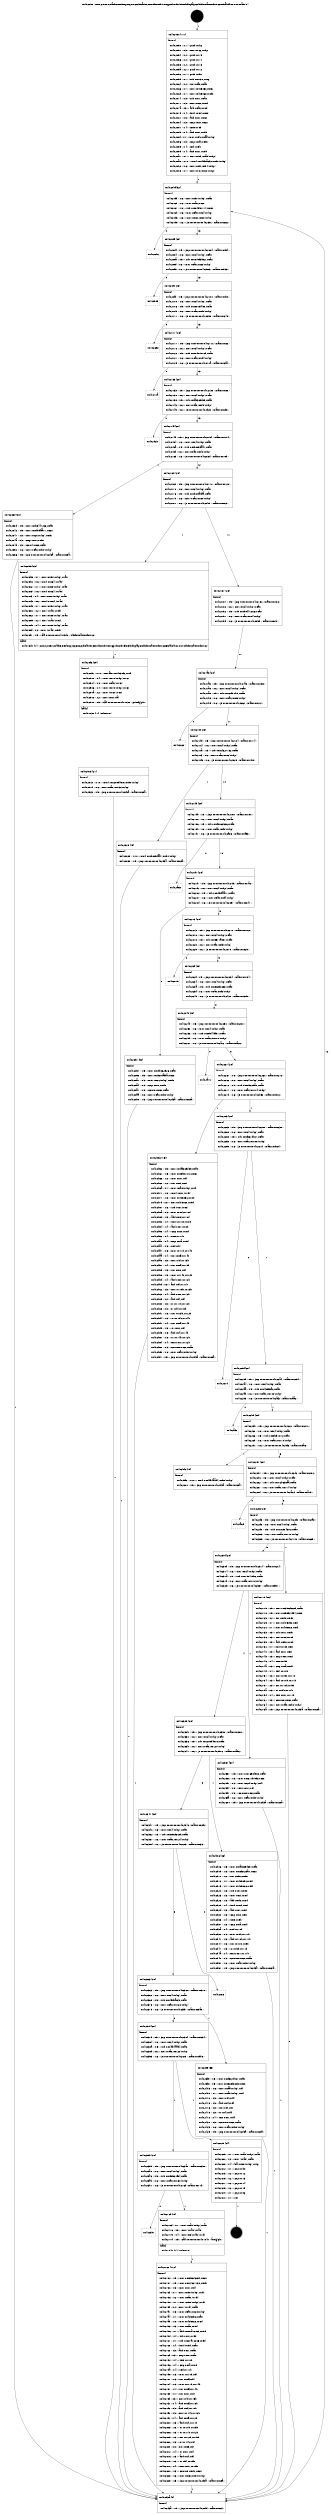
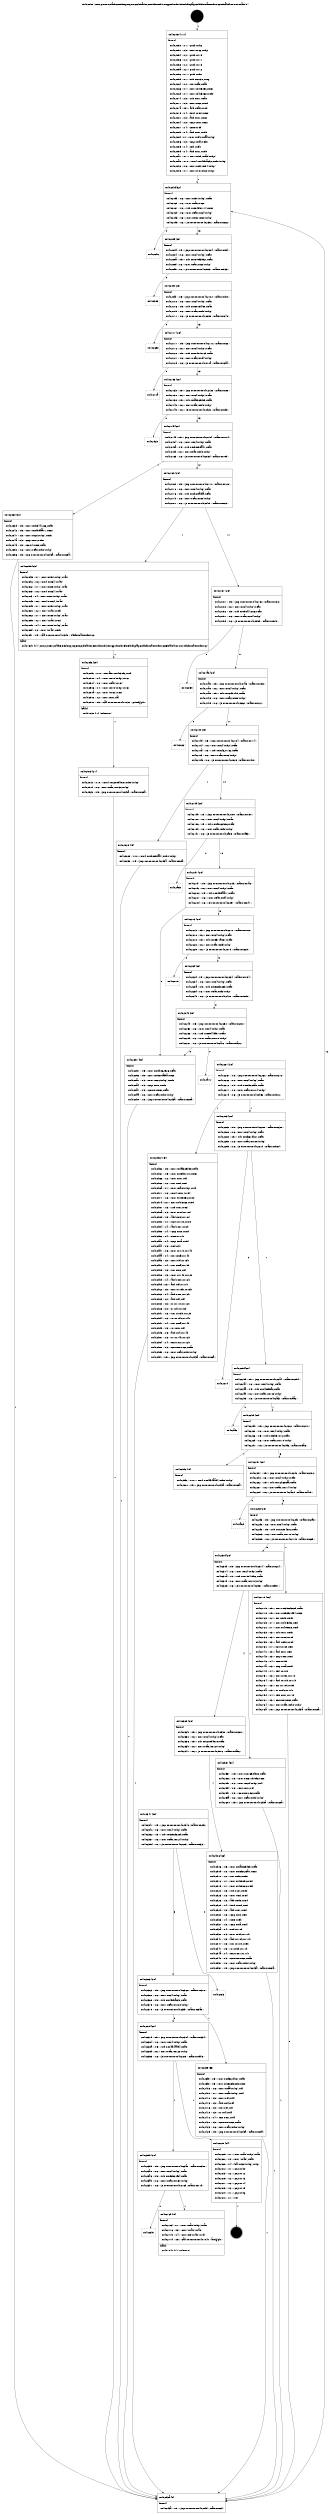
edge "0x4020df [28]" -> "0x4020fb [28]": removed, label "13"
node "0x40285b": added
edge "0x4028f6 [29]" -> "0x402913 [21]": added, label "1"
edge "0x40224b [28]" -> "0x402267 [28]": now "0x40224b [28]" -> "0x402897 [30]"
edge "0x40232b [28]" -> "0x402347 [28]": removed, label "3"
node "0x402782 [172]": removed
